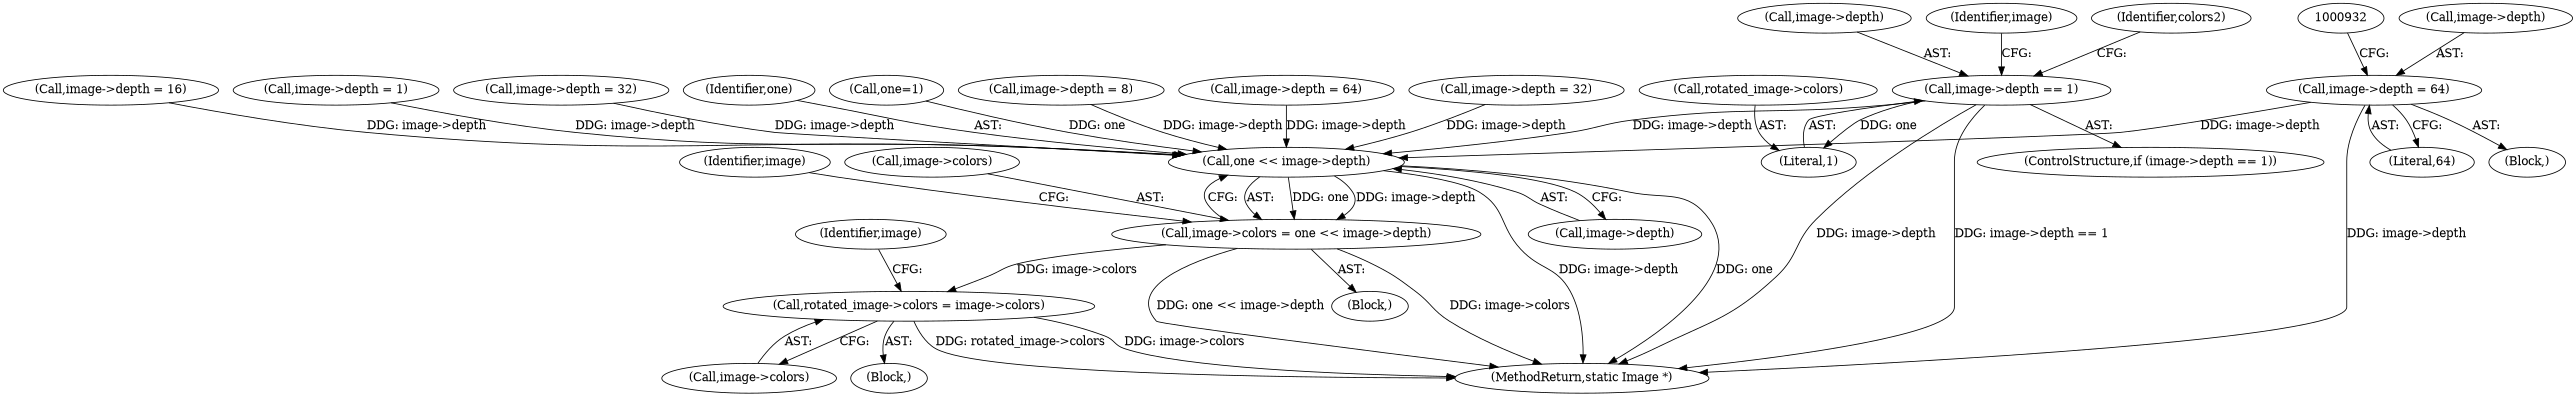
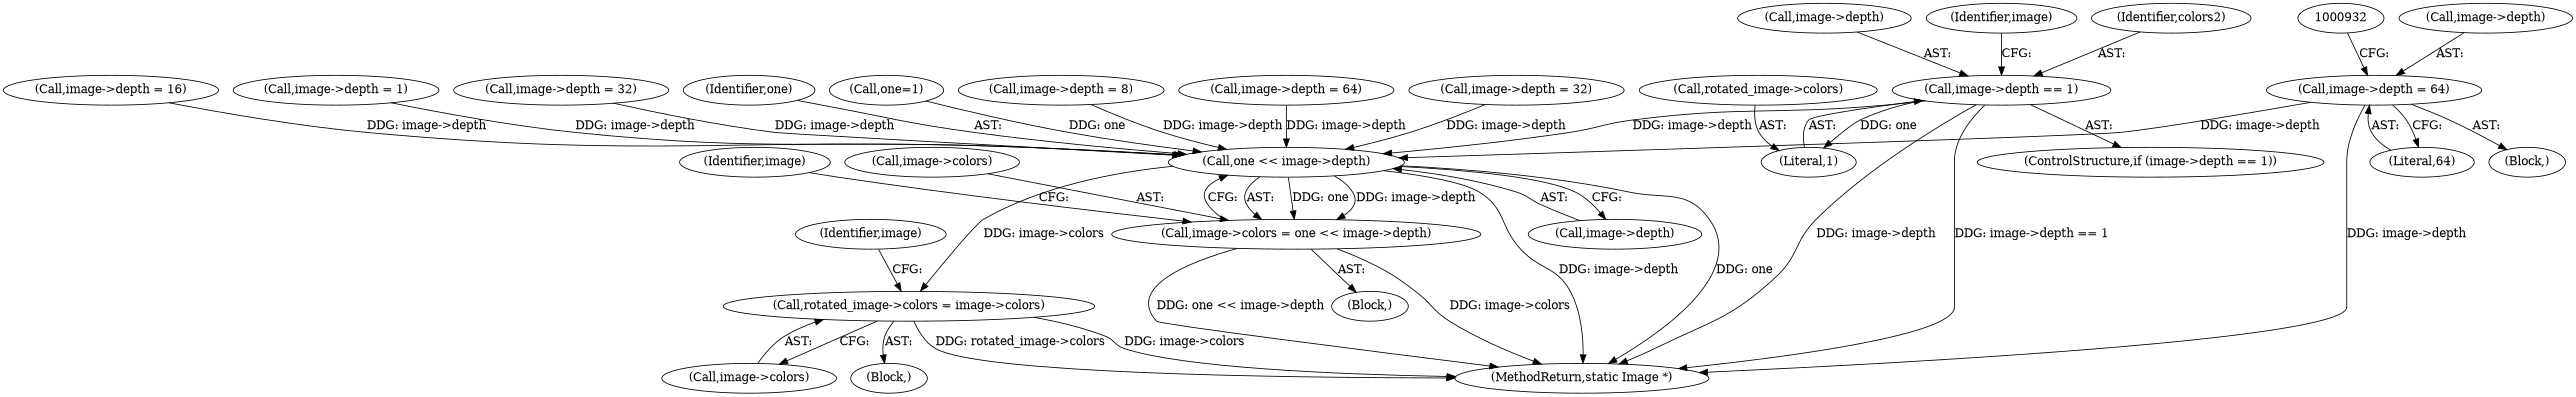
edge "(Identifier,colors2)" -> "(Call,image->depth == 1)": label "CFG: " -> "AST: "
edge "(Call,image->colors = one << image->depth)" -> "(Call,rotated_image->colors = image->colors)": now "(Call,one << image->depth)" -> "(Call,rotated_image->colors = image->colors)"
